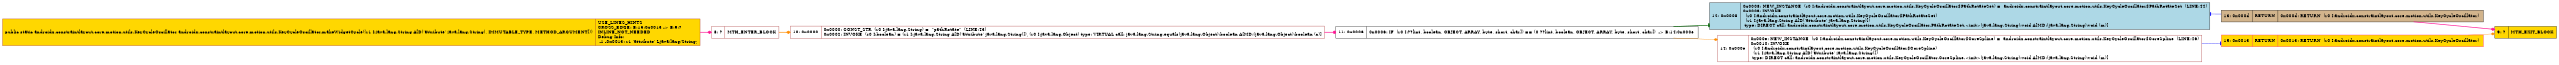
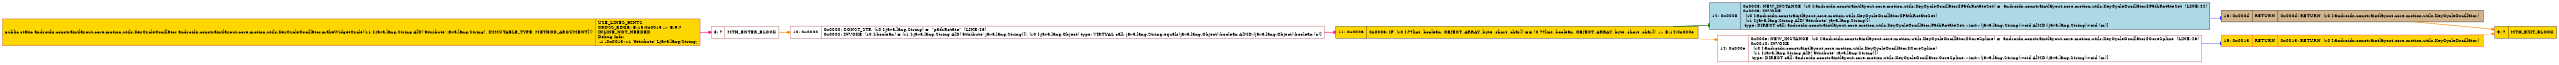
edge "13: 0x000d" -> "12: 0x0008": reversed
edge "13: 0x000d" -> "9: ?": color deeppink -> darkorange
node "11: 0x0006": fillcolor white -> gold
